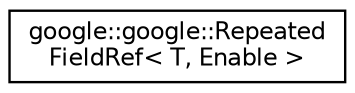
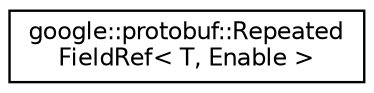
node "google::google::Repeated FieldRef< T, Enable >": label "google::google::Repeated FieldRef< T, Enable >" -> "google::protobuf::Repeated FieldRef< T, Enable >"
